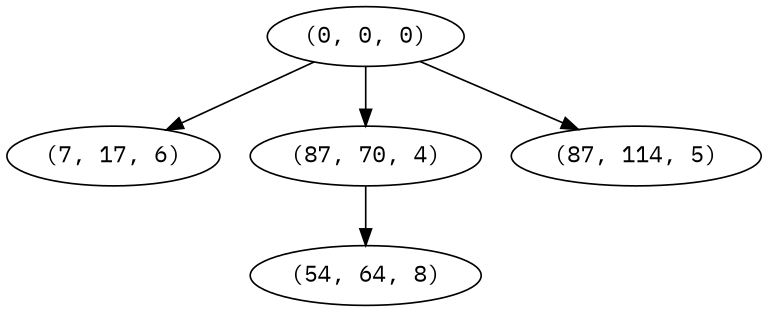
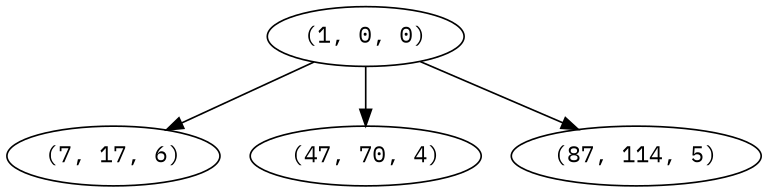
node "(0, 0, 0)": label "(0, 0, 0)" -> "(1, 0, 0)"
node "(87, 70, 4)": label "(87, 70, 4)" -> "(47, 70, 4)"
node "(54, 64, 8)": removed
